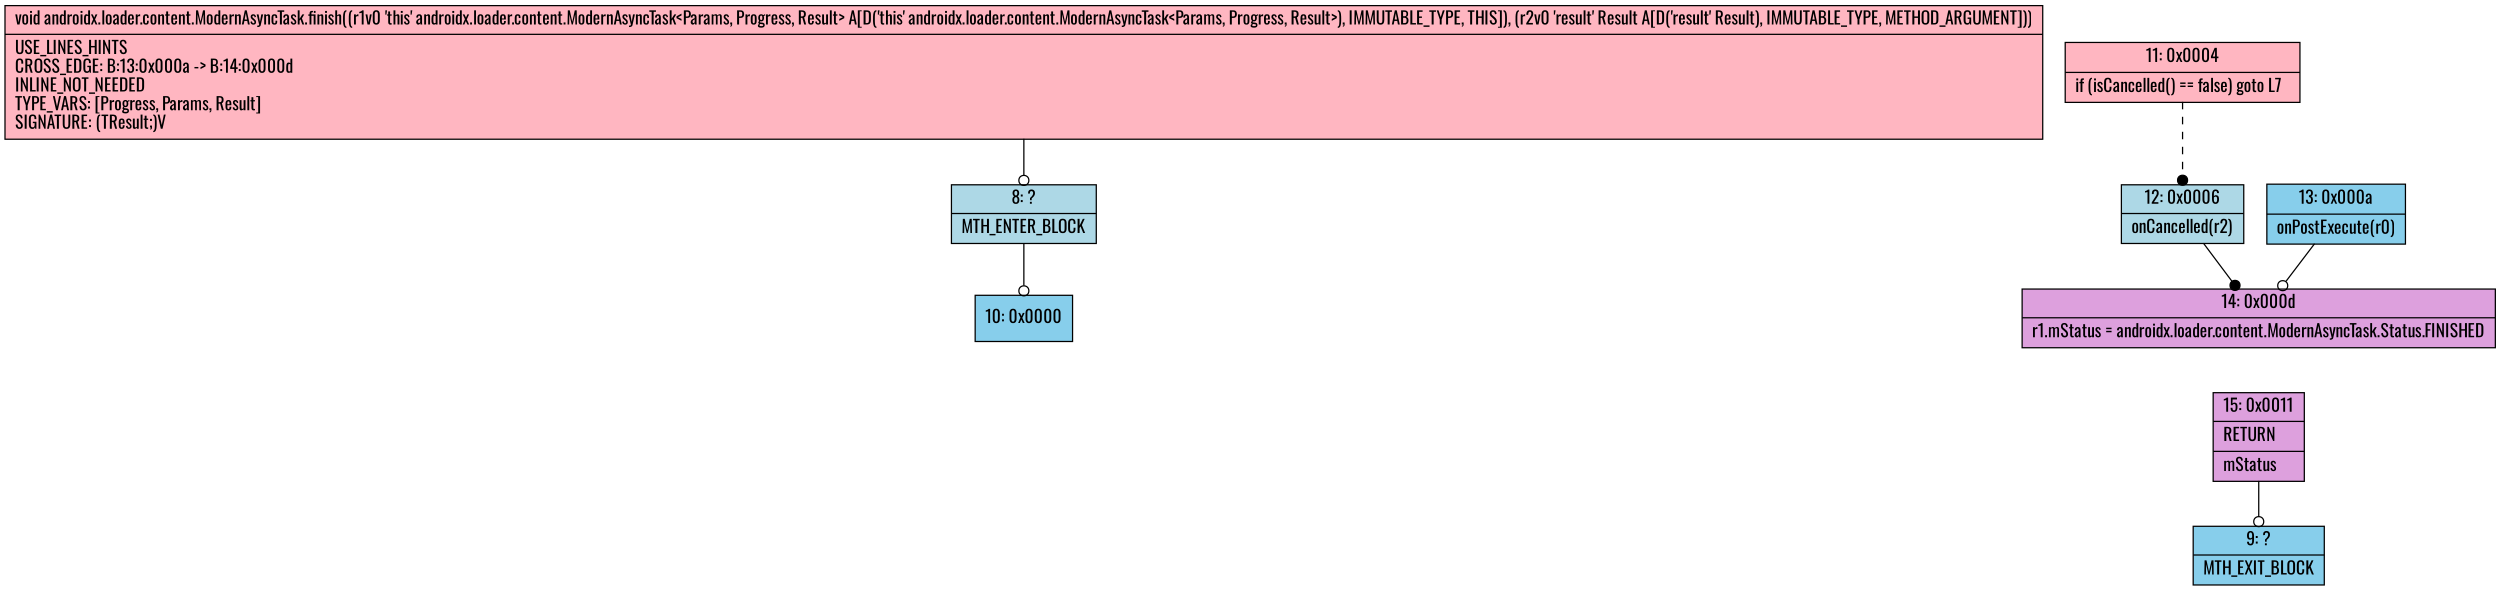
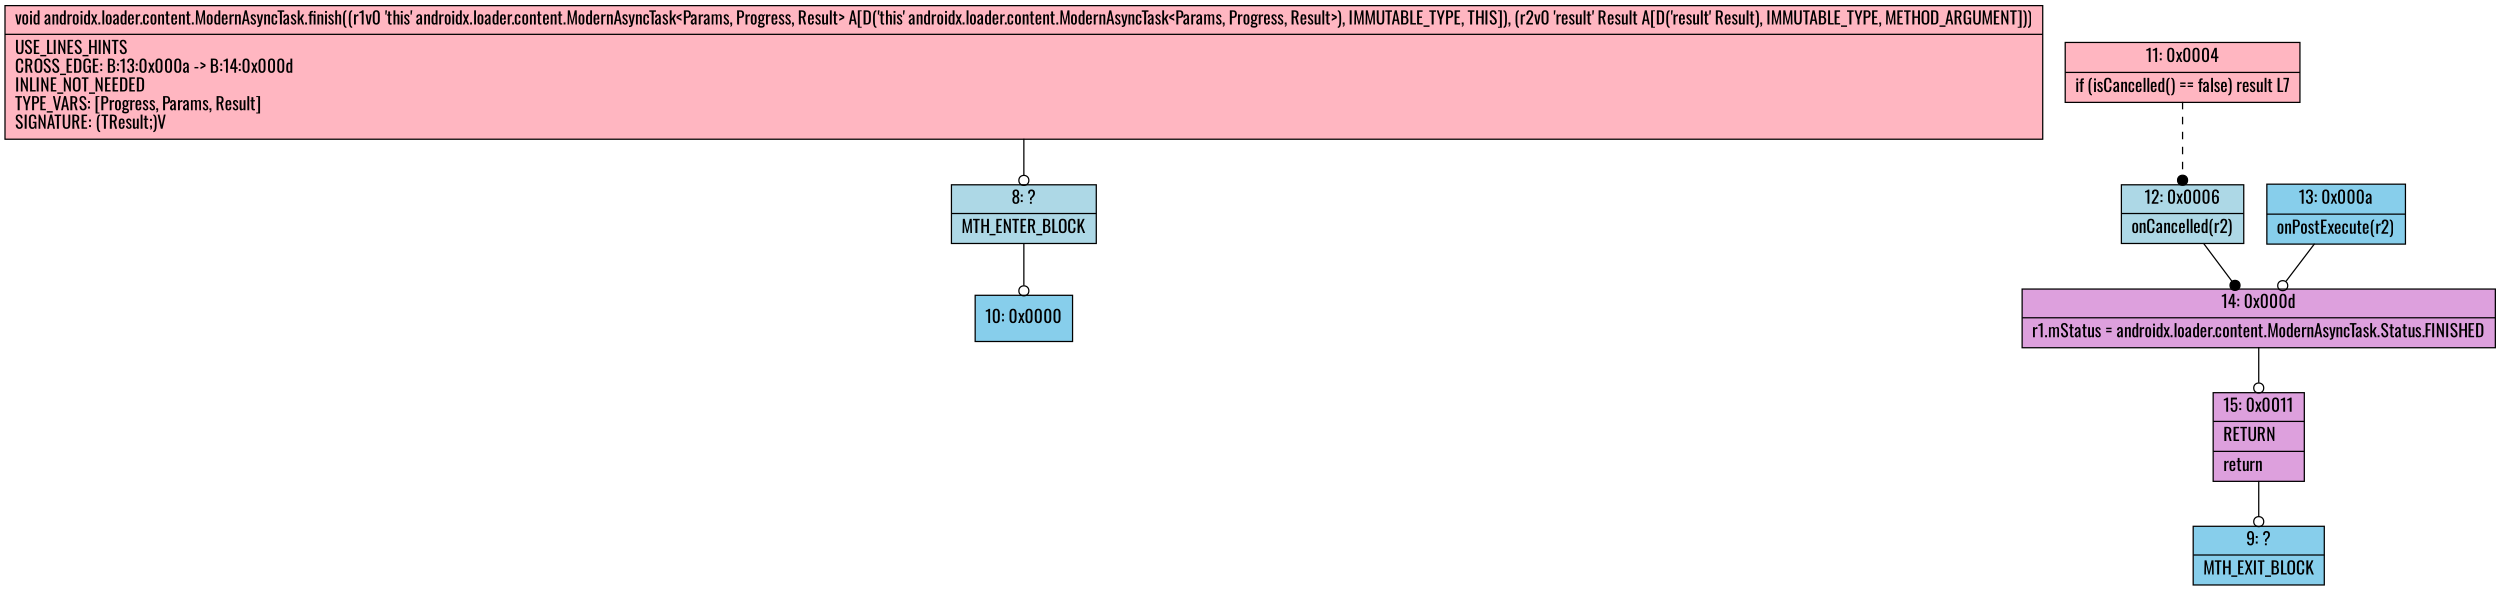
node "11: 0x0004": text "if (isCancelled() == false) goto L7" -> "if (isCancelled() == false) result L7"
node "13: 0x000a": text "onPostExecute(r0)" -> "onPostExecute(r2)"
edge "14: 0x000d" -> "15: 0x0011": added
node "15: 0x0011": text "mStatus" -> "return"
